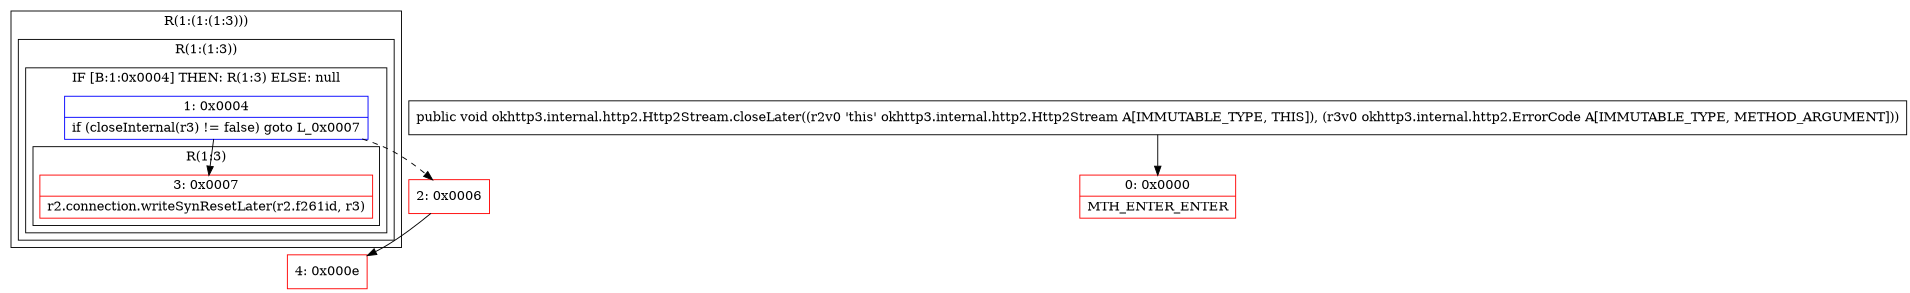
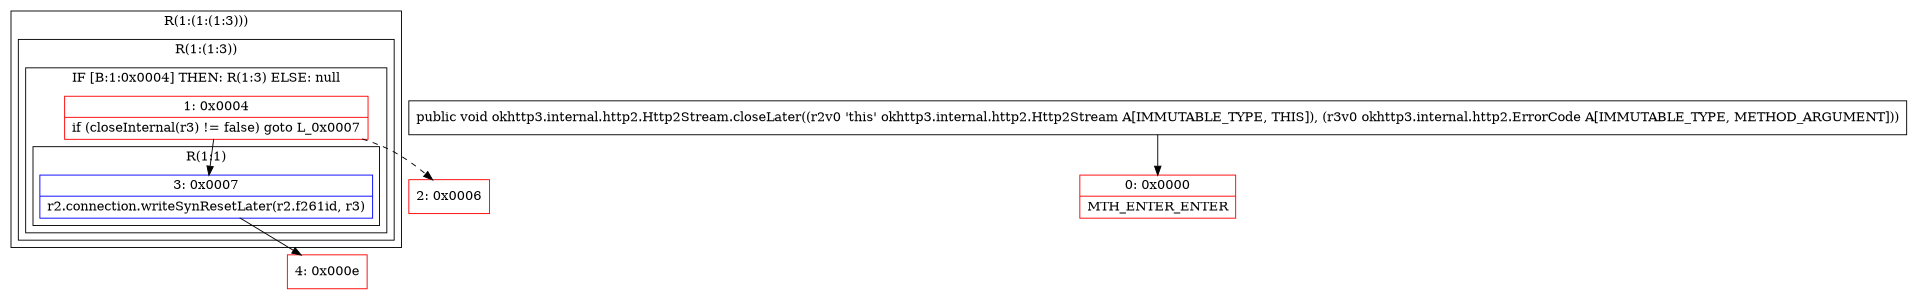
node "1: 0x0004": color blue -> red
cluster "R(1:3)": label "R(1:3)" -> "R(1:1)"
node "3: 0x0007": color red -> blue
edge "2: 0x0006" -> "4: 0x000e": now "3: 0x0007" -> "4: 0x000e"
